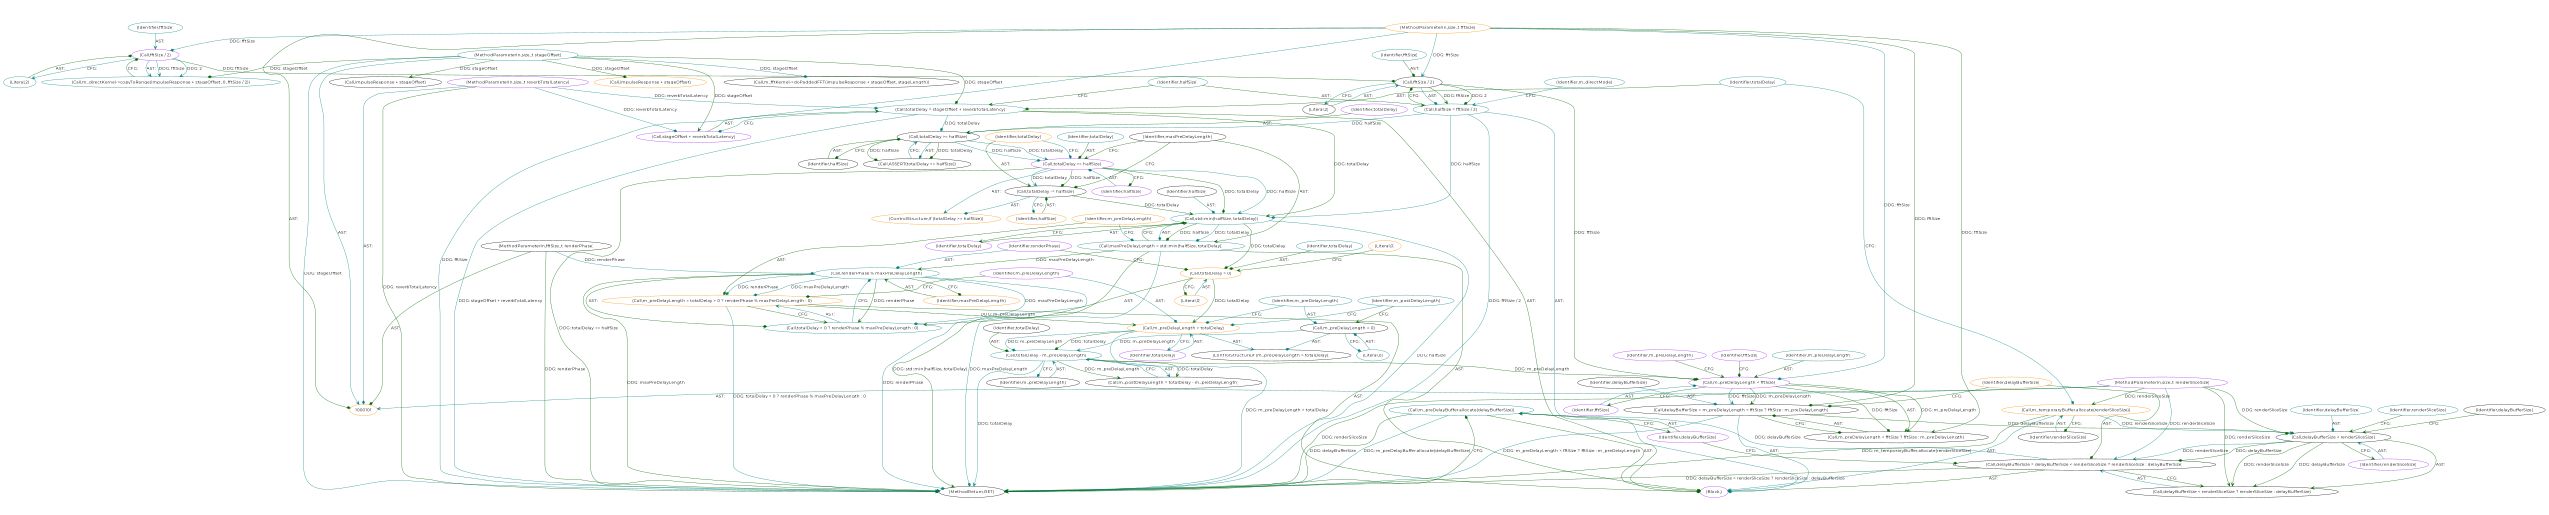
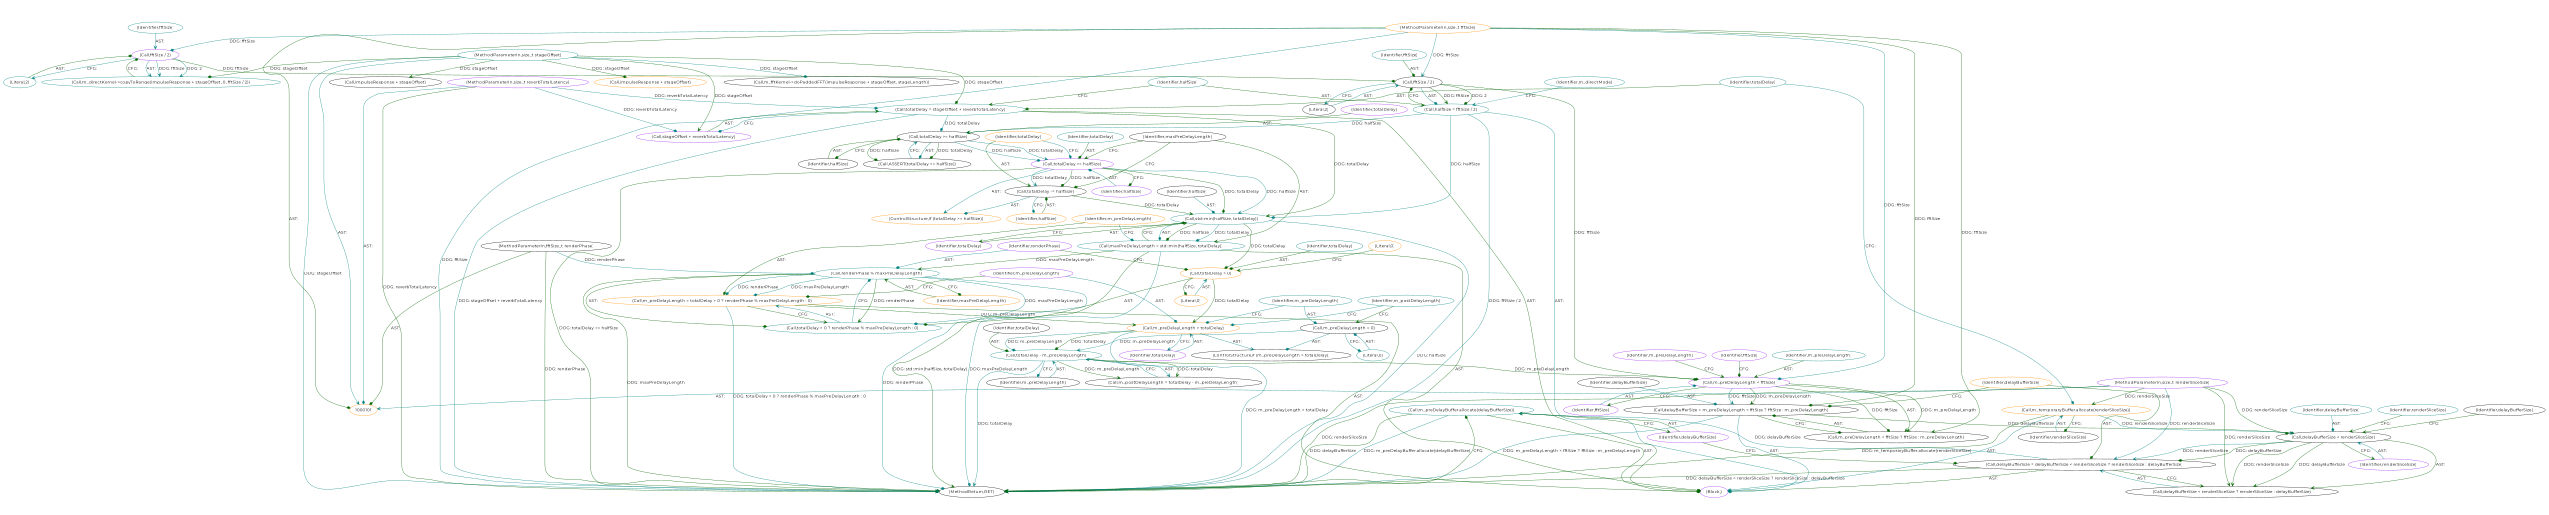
edge "(Call,totalDelay > 0)" -> "(Call,totalDelay > 0 ? renderPhase % maxPreDelayLength : 0)": arrowhead vee -> diamond
